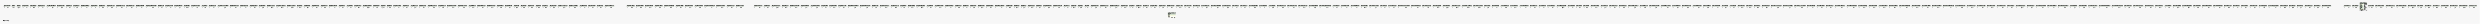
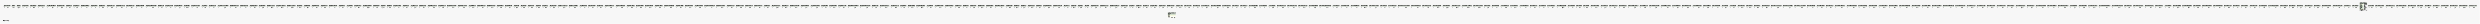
node "field_data_field_newsletter_contact_us": added
node "field_data_field_ontology_type": added
node "field_revision_field_supplementary_files": added
